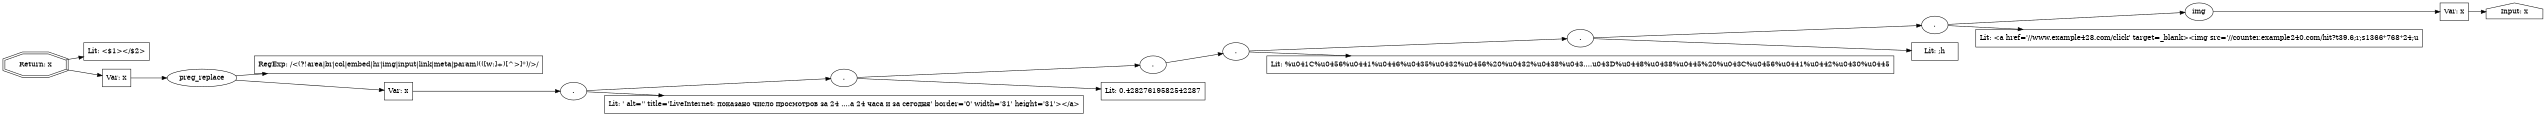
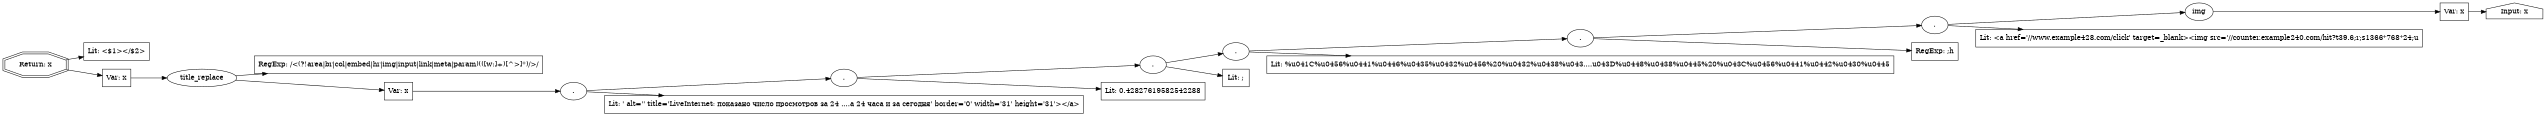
node "Lit: ;h": label "Lit: ;h" -> "RegExp: ;h"
node "preg_replace": label "preg_replace" -> "title_replace"
node "Lit: ;": added
node "Lit: 0.42827619582542287": label "Lit: 0.42827619582542287" -> "Lit: 0.42827619582542288"
